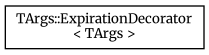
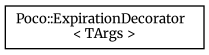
node "TArgs::ExpirationDecorator < TArgs >": label "TArgs::ExpirationDecorator < TArgs >" -> "Poco::ExpirationDecorator < TArgs >"
